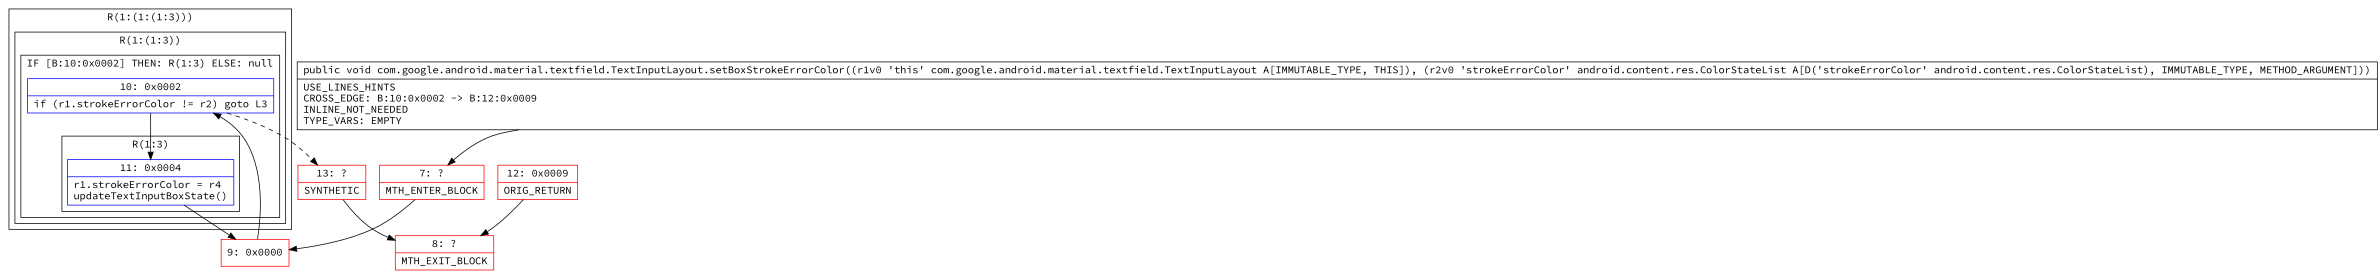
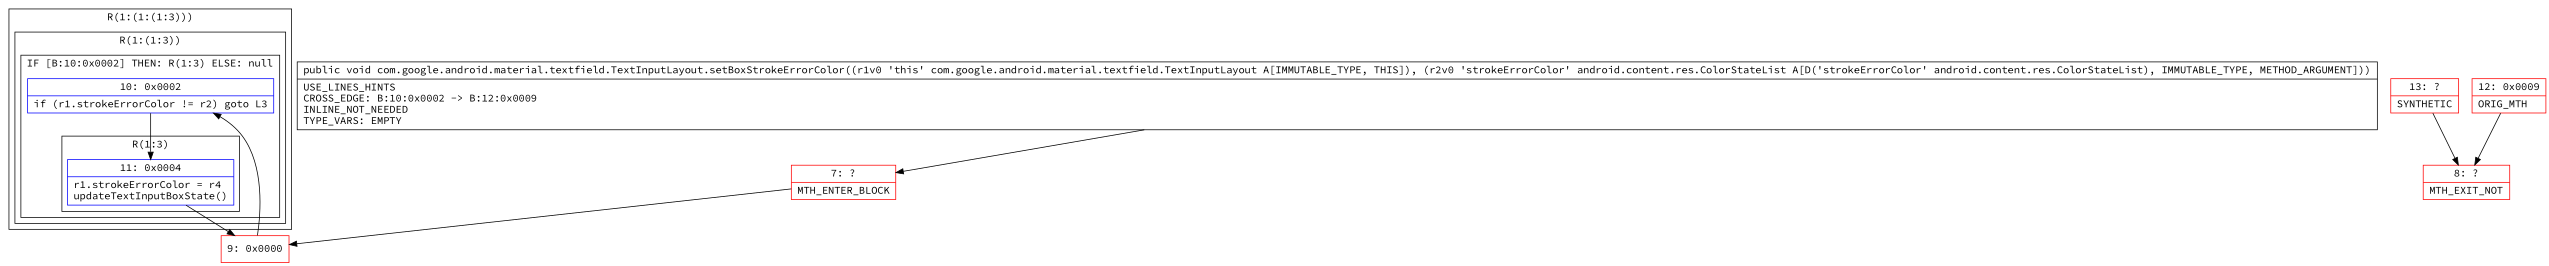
edge "10: 0x0002" -> "13: ?": removed
node "12: 0x0009": text "ORIG_RETURN" -> "ORIG_MTH"
node "8: ?": text "MTH_EXIT_BLOCK" -> "MTH_EXIT_NOT"
